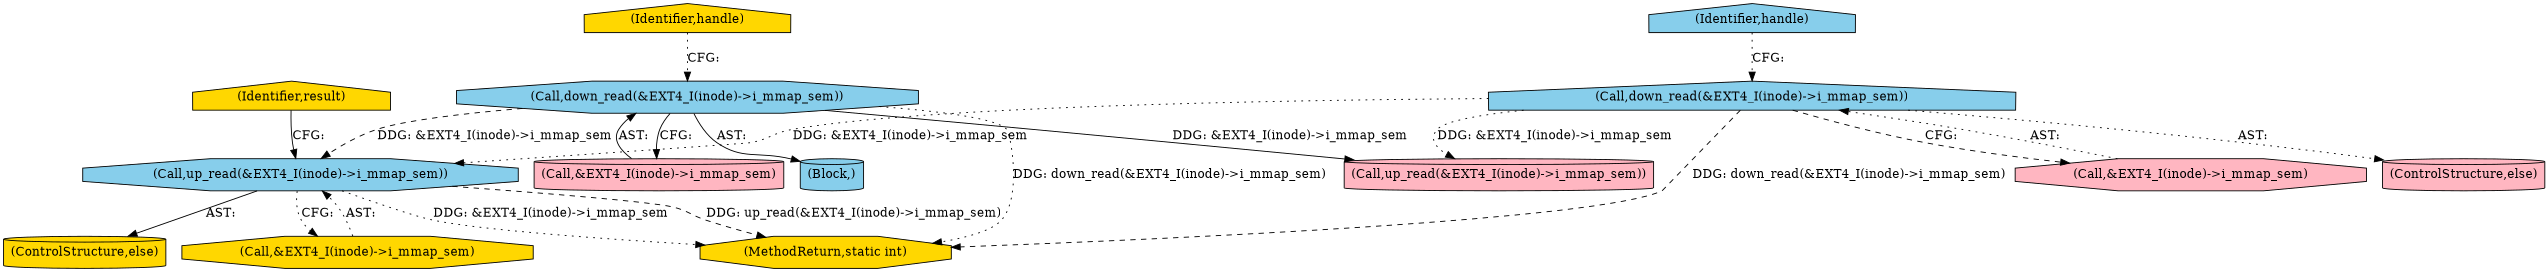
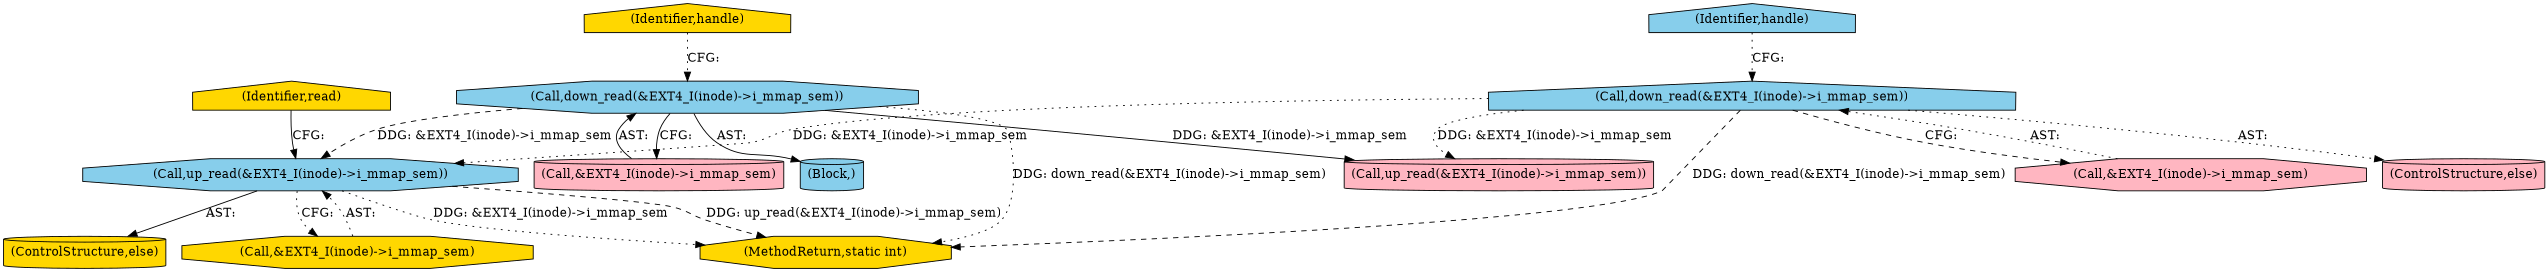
node "(Identifier,result)": label "(Identifier,result)" -> "(Identifier,read)"
